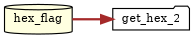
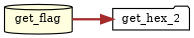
node "hex_flag": label "hex_flag" -> "get_flag"
